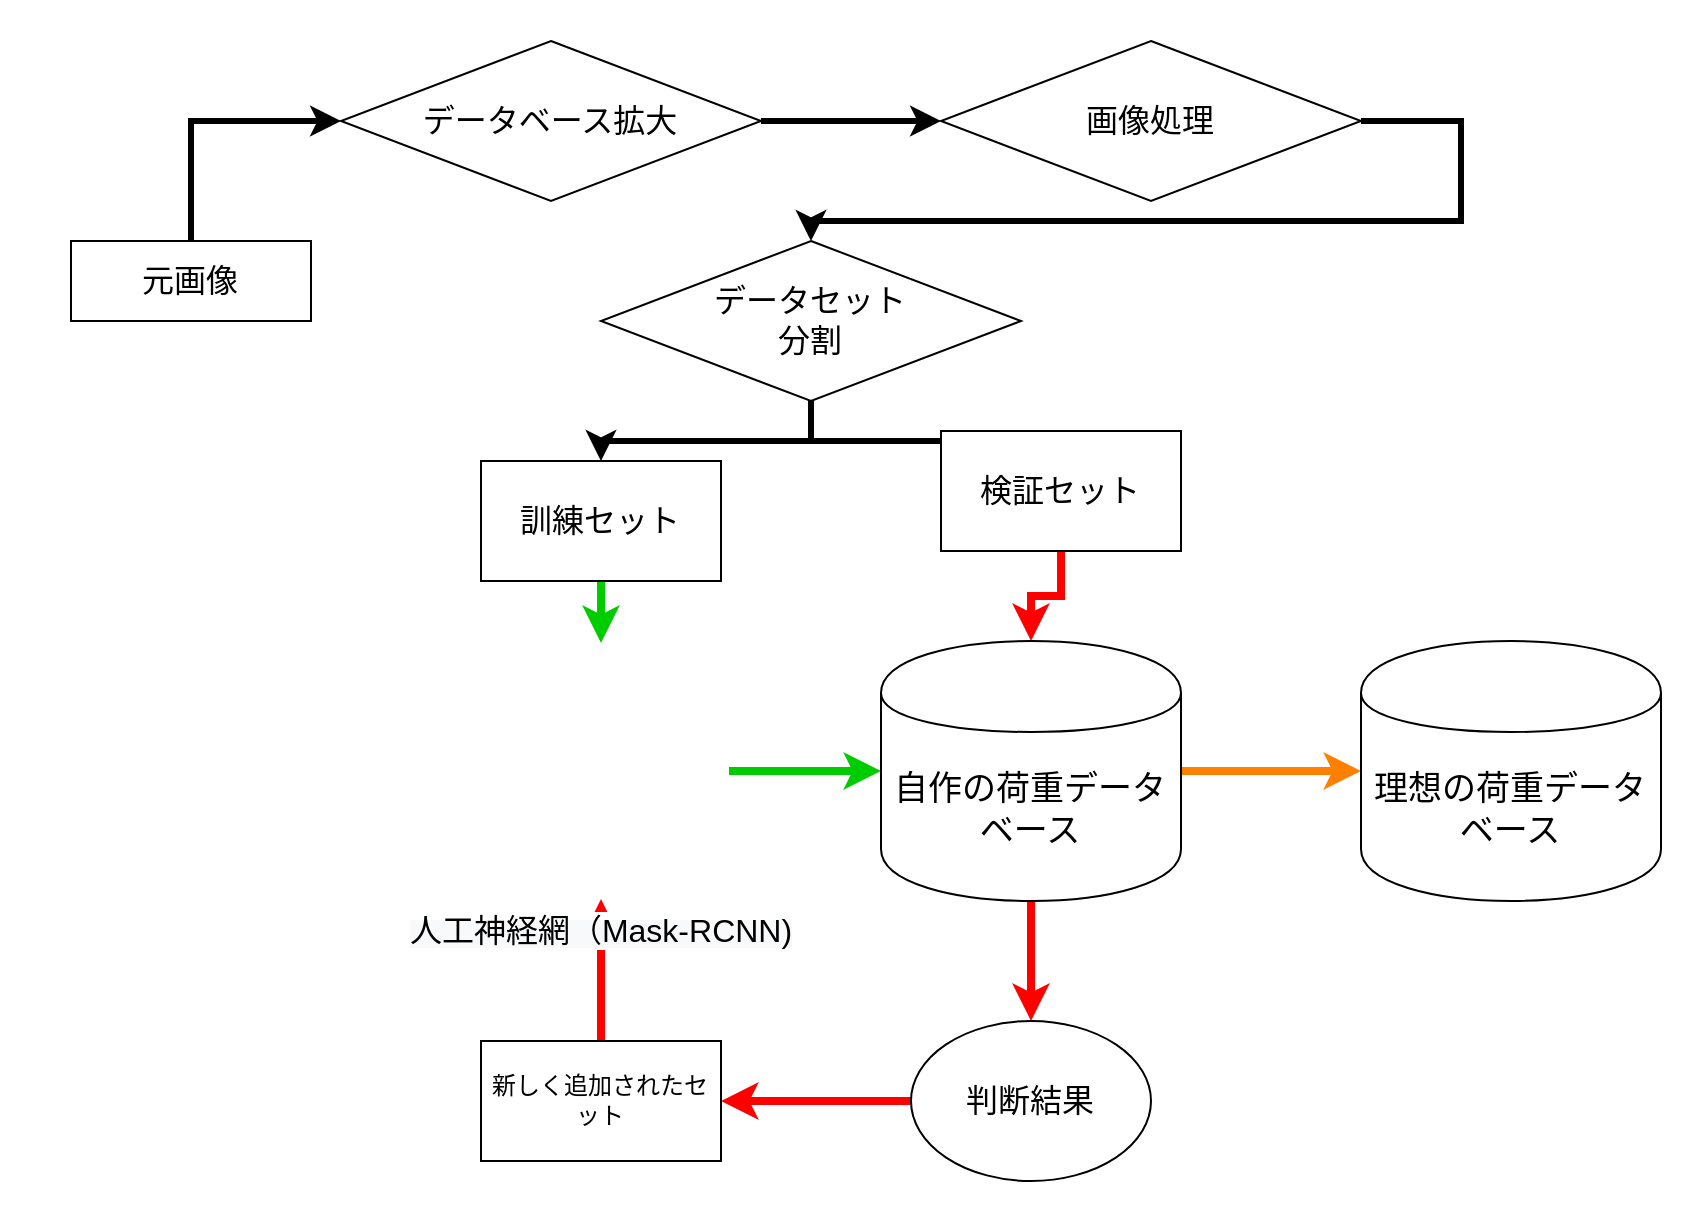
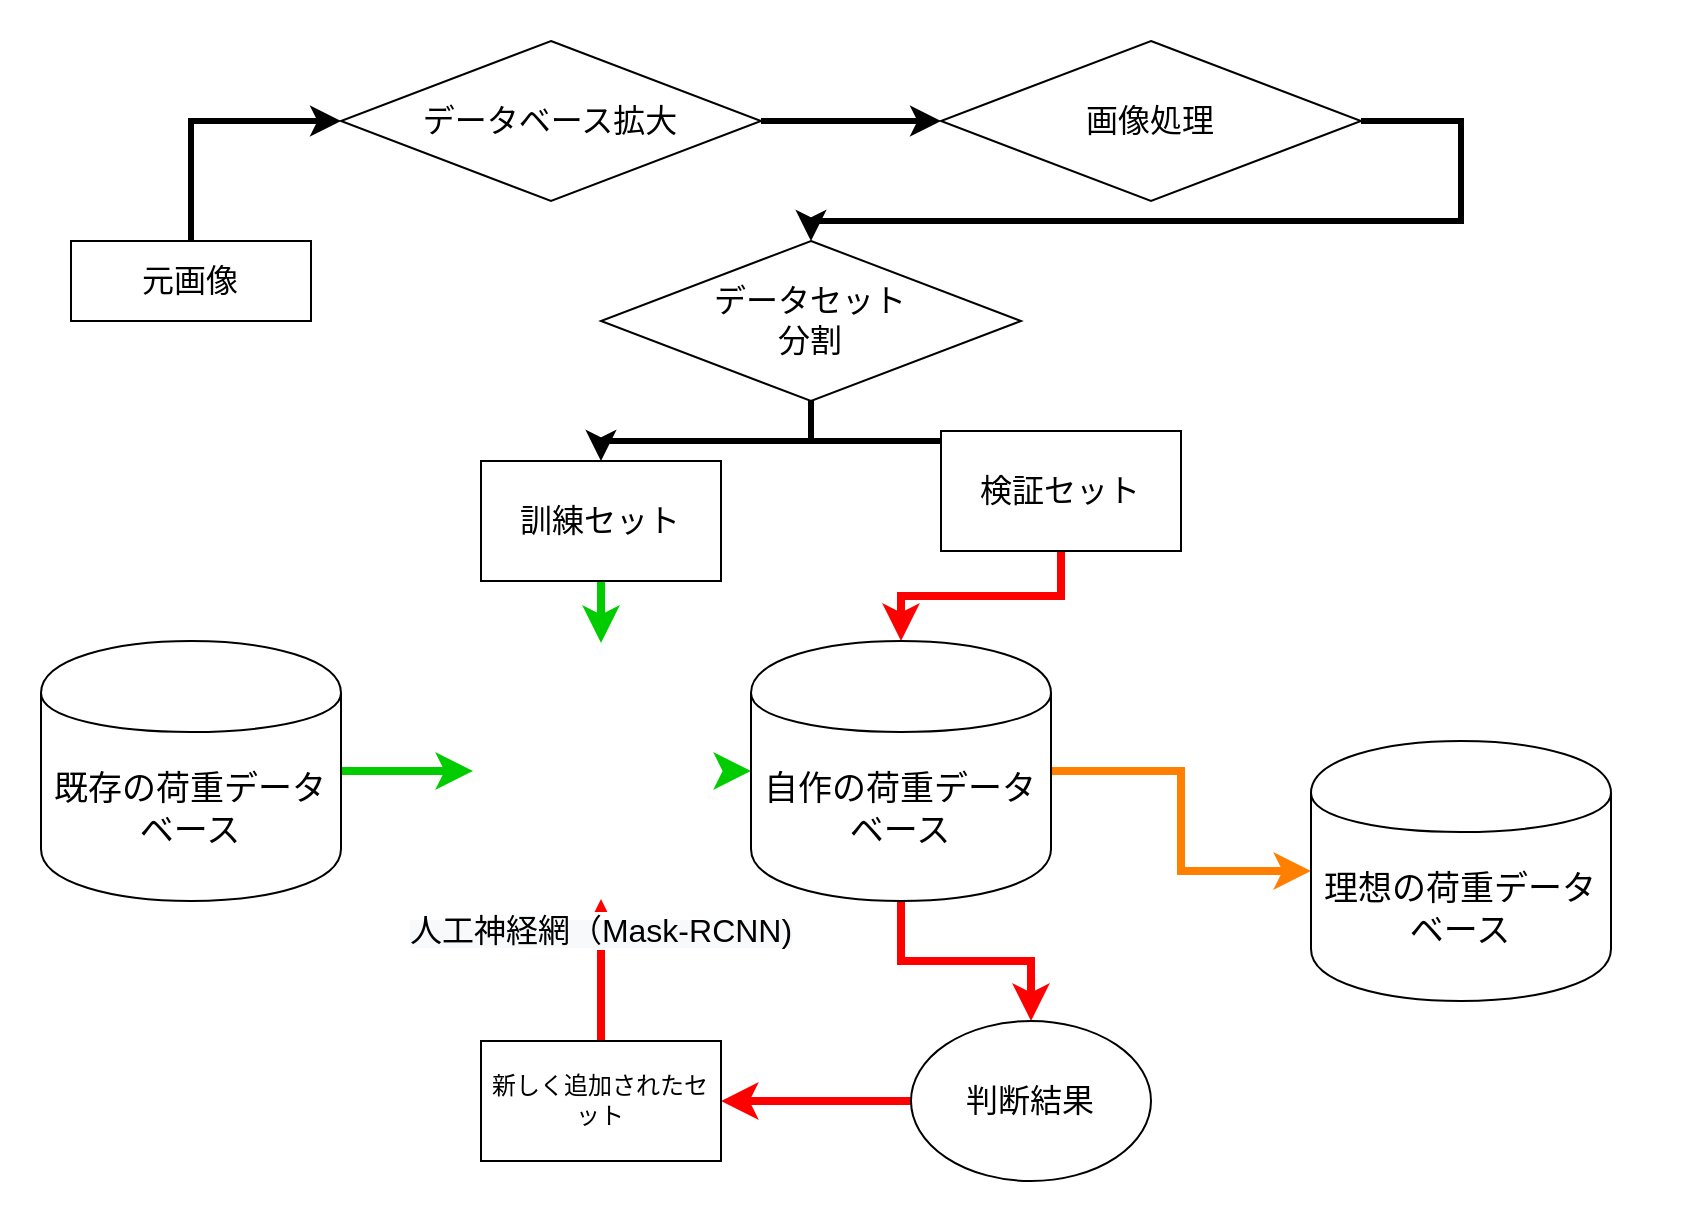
node "既存の荷重データベース": added
edge "既存の荷重データベース" -> "人工神経網（Mask-RCNN)": added
node "自作の荷重データベース": moved (1031, 771) -> (901, 771)
node "理想の荷重データベース": moved (1511, 771) -> (1461, 871)
